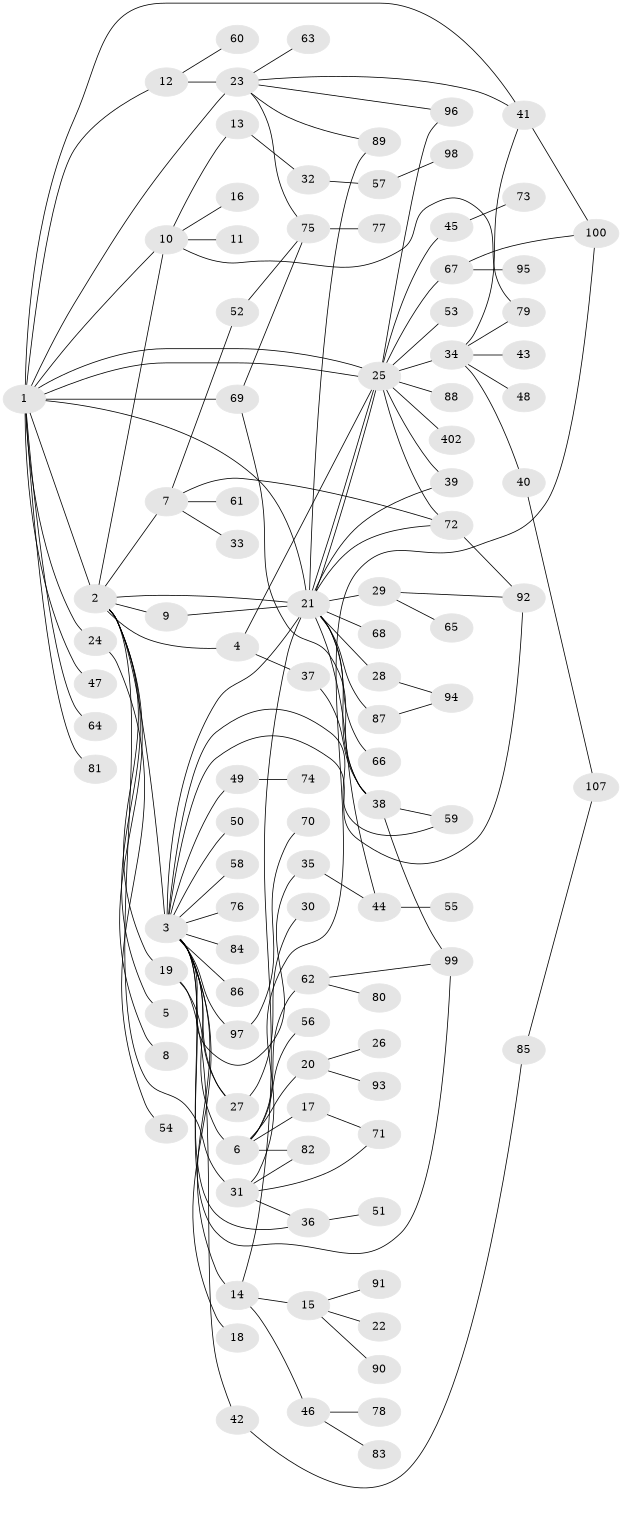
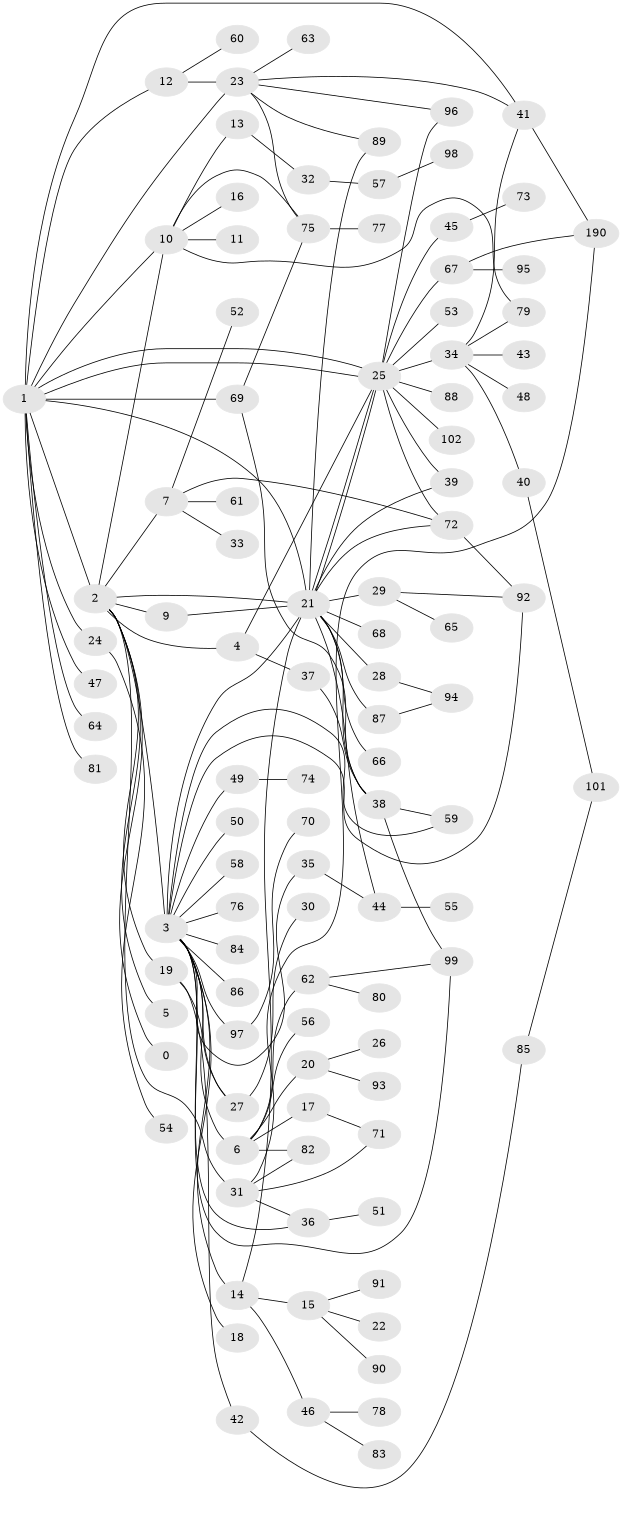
node "100": label "100" -> "190"
edge "75" -- "52": now "75" -- "10"
node "402": label "402" -> "102"
node "107": label "107" -> "101"
node "8": label "8" -> "0"
